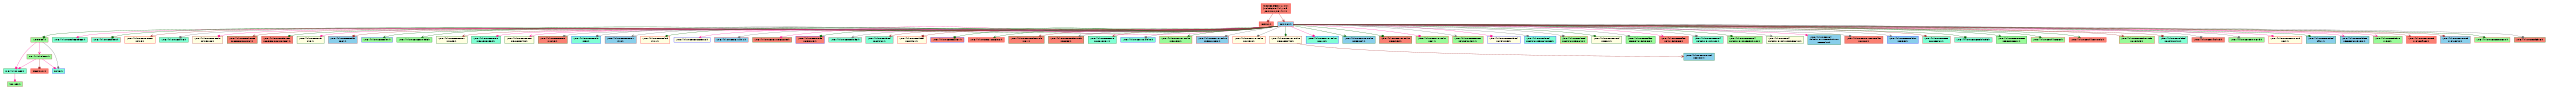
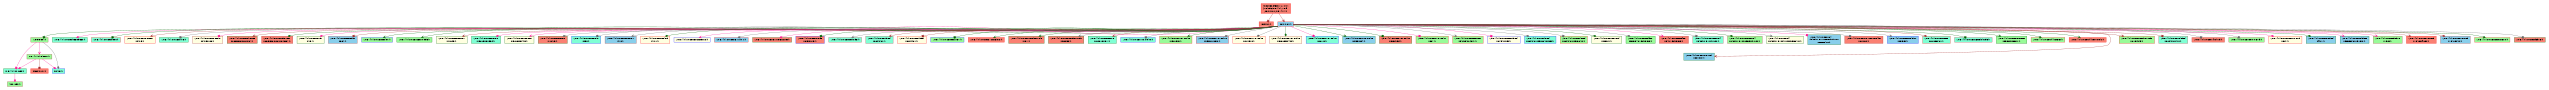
edge "common.h" -> "./mavlink_msg_roll _pitch_yaw_speed_thrust _setpoint.h": arrowhead diamond -> box
edge "common.h" -> "./mavlink_msg_rc_channels _raw.h": color brown -> darkgreen
node "./mavlink_msg_gps_raw.h": fillcolor salmon -> palegreen
edge "./mavlink_msg_waypoint _request_list.h" -> "./mavlink_msg_manual _control.h": now "common.h" -> "./mavlink_msg_manual _control.h"
